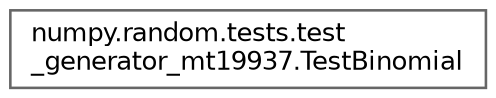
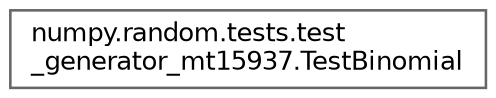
node "numpy.random.tests.test _generator_mt19937.TestBinomial": label "numpy.random.tests.test _generator_mt19937.TestBinomial" -> "numpy.random.tests.test _generator_mt15937.TestBinomial"
